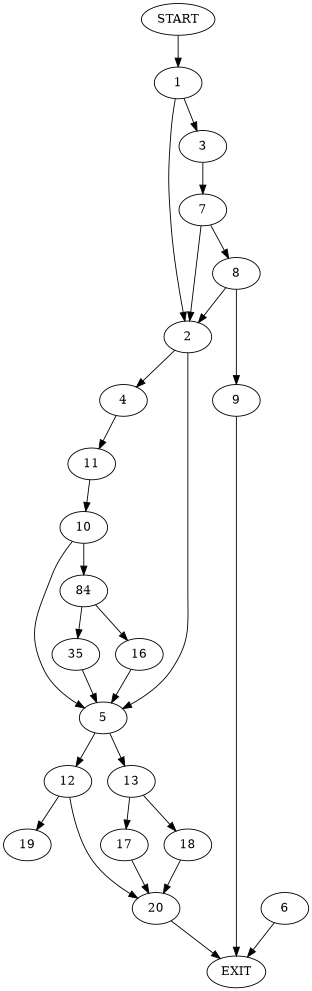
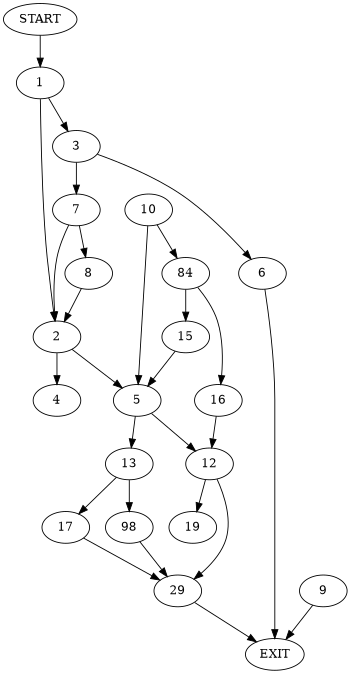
edge "3" -> "6": added
edge "8" -> "9": removed
node "11": removed
node "35": label "35" -> "15"
edge "16" -> "5": now "16" -> "12"
node "18": label "18" -> "98"
node "20": label "20" -> "29"
